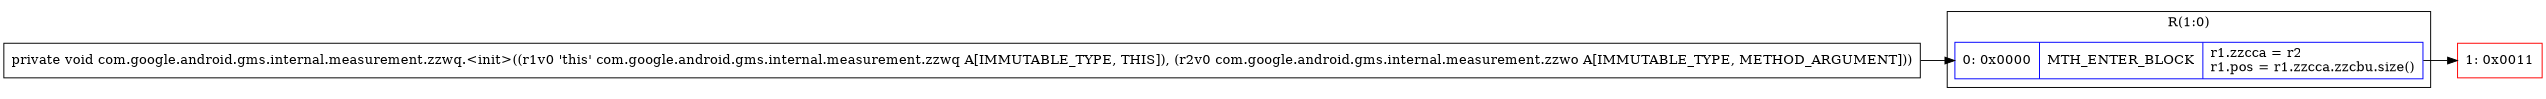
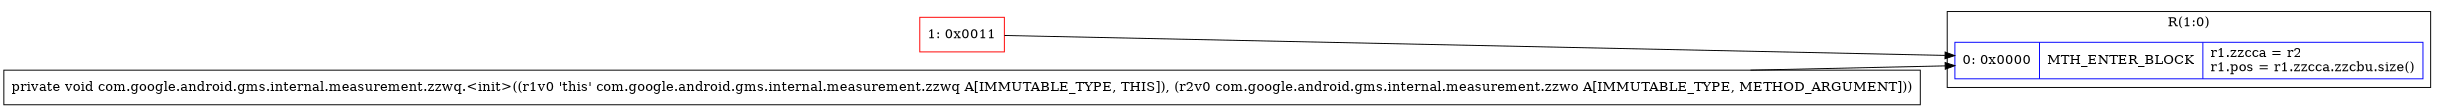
edge "0: 0x0000" -> "1: 0x0011": reversed
